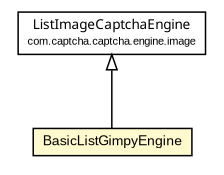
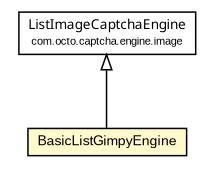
node "ListImageCaptchaEngine": text "com.captcha.captcha.engine.image" -> "com.octo.captcha.engine.image"
